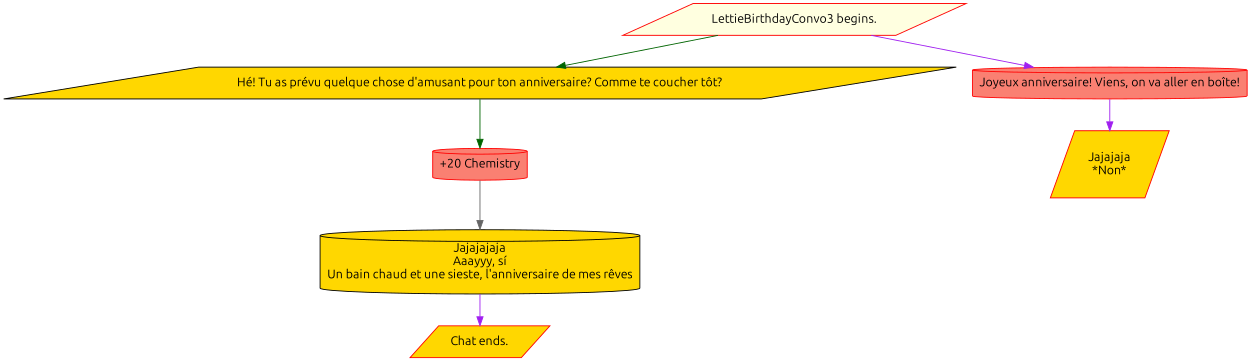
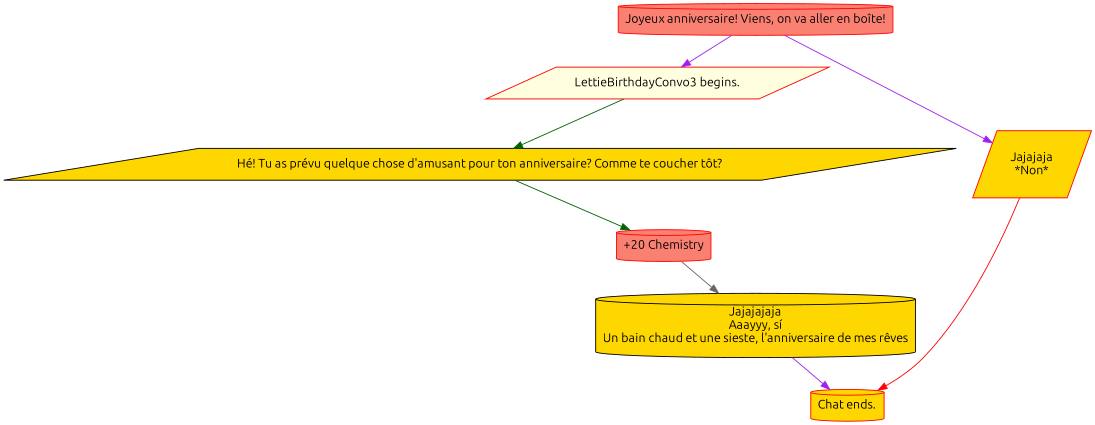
edge "LettieBirthdayConvo3 begins." -> "Joyeux anniversaire! Viens, on va aller en boîte!": reversed
edge "Jajajaja *Non*" -> "Chat ends.": added
node "Chat ends.": shape parallelogram -> cylinder
